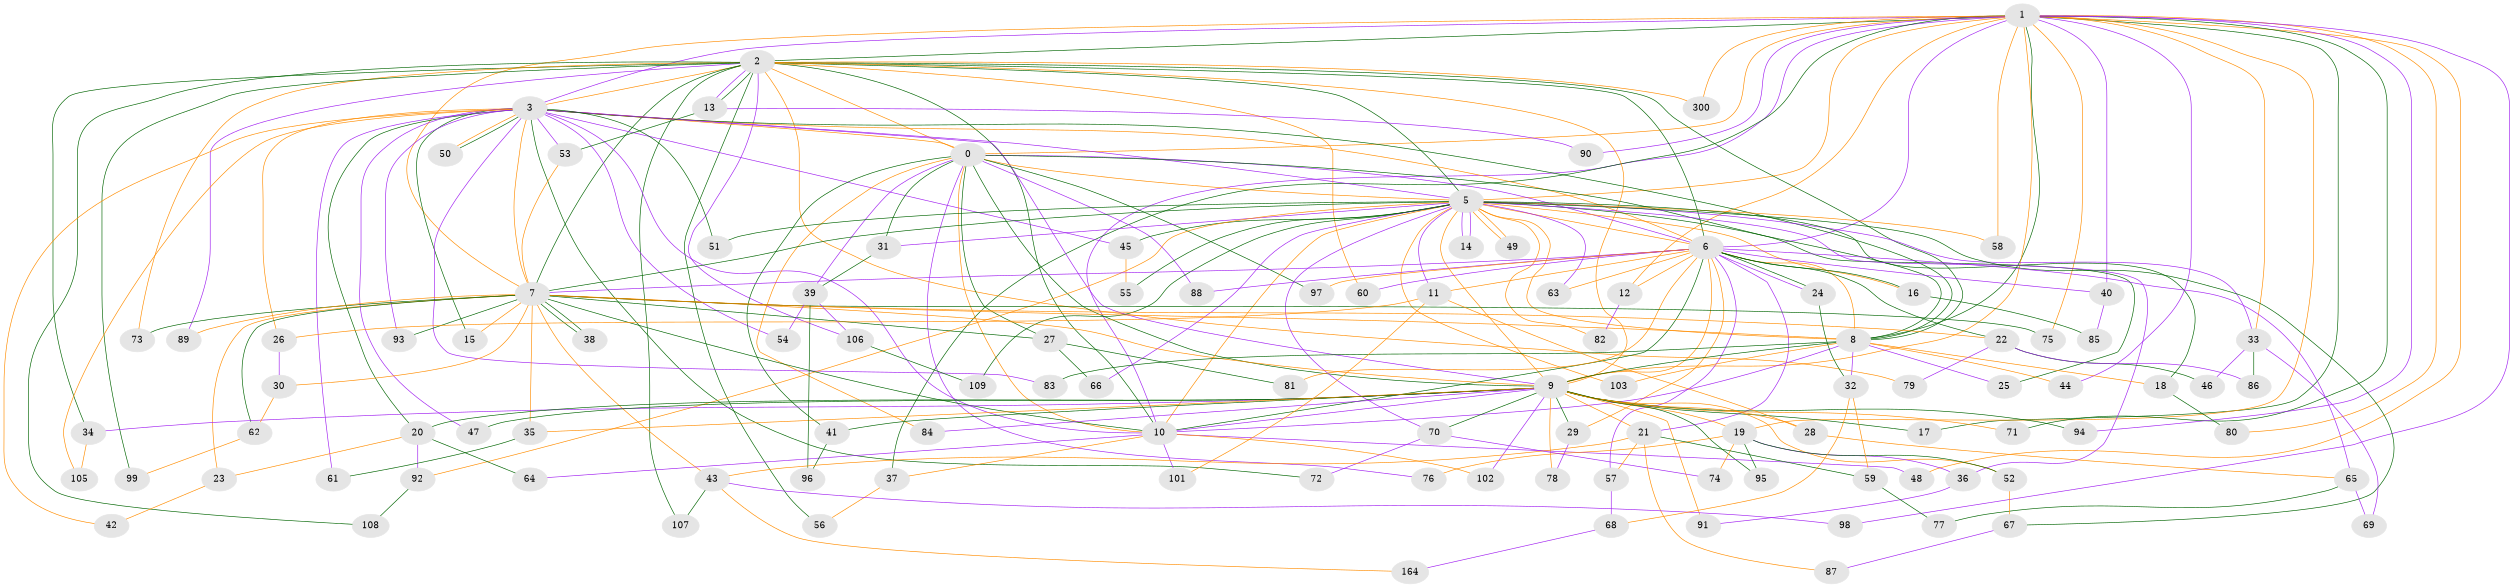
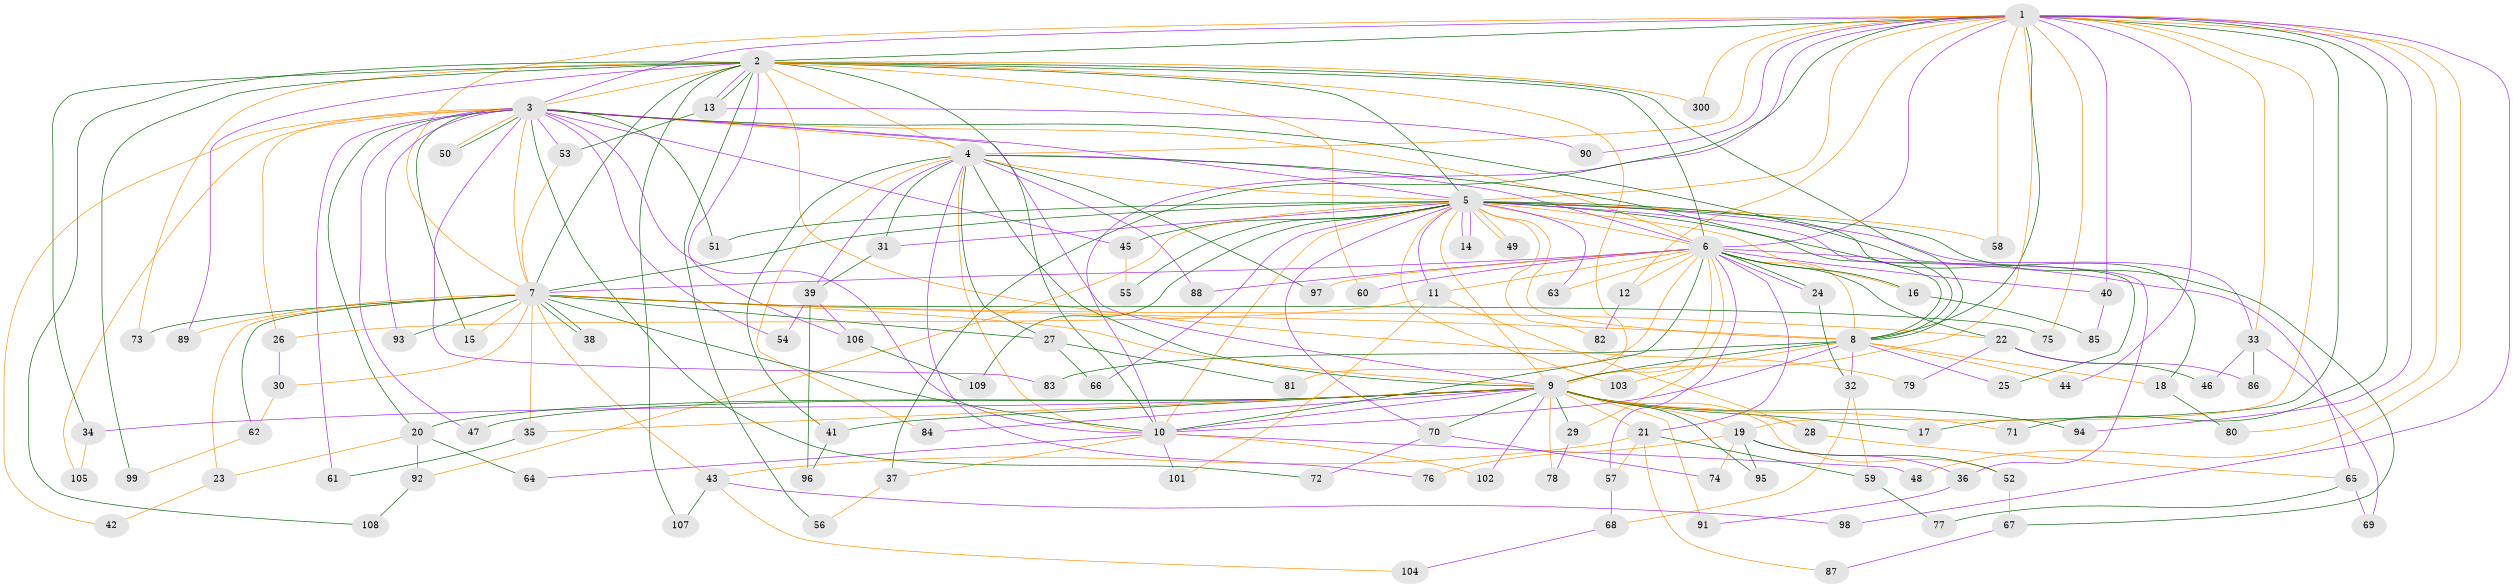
node "0": label "0" -> "4"
node "164": label "164" -> "104"
